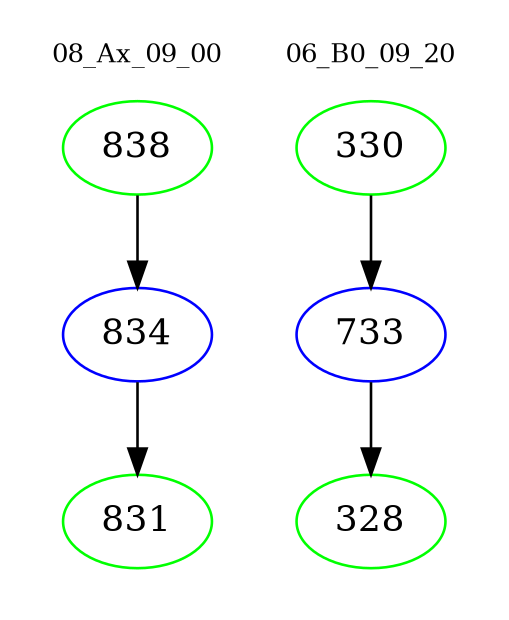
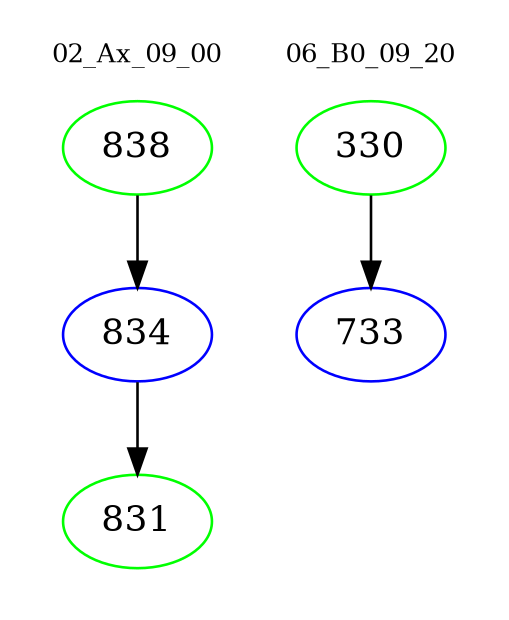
cluster "08_Ax_09_00": label "08_Ax_09_00" -> "02_Ax_09_00"
node "328": removed
